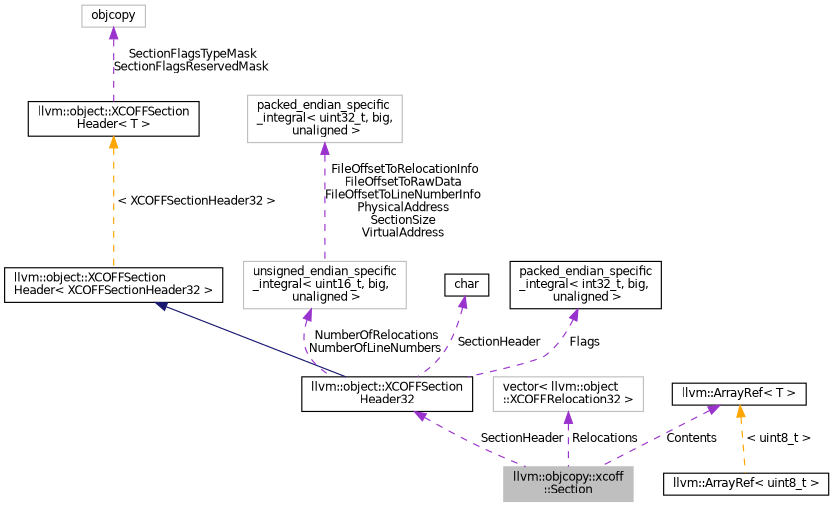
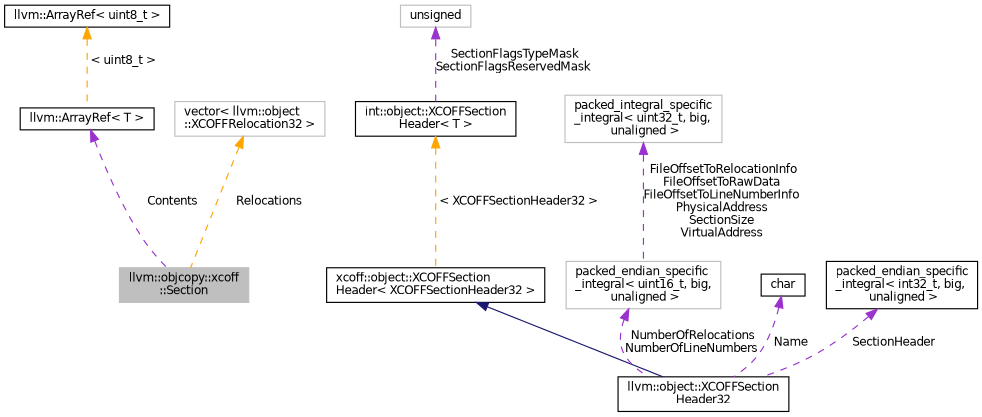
node "objcopy": label "objcopy" -> "unsigned"
node "llvm::object::XCOFFSection Header< T >": label "llvm::object::XCOFFSection Header< T >" -> "int::object::XCOFFSection Header< T >"
node "packed_endian_specific _integral< uint32_t, big, unaligned >": label "packed_endian_specific _integral< uint32_t, big, unaligned >" -> "packed_integral_specific _integral< uint32_t, big, unaligned >"
node "llvm::object::XCOFFSection Header< XCOFFSectionHeader32 >": label "llvm::object::XCOFFSection Header< XCOFFSectionHeader32 >" -> "xcoff::object::XCOFFSection Header< XCOFFSectionHeader32 >"
node "unsigned_endian_specific _integral< uint16_t, big, unaligned >": label "unsigned_endian_specific _integral< uint16_t, big, unaligned >" -> "packed_endian_specific _integral< uint16_t, big, unaligned >"
edge "llvm::object::XCOFFSection Header32" -> "char": label " SectionHeader" -> " Name"
edge "llvm::object::XCOFFSection Header32" -> "packed_endian_specific _integral< int32_t, big, unaligned >": label " Flags" -> " SectionHeader"
edge "llvm::objcopy::xcoff ::Section" -> "llvm::object::XCOFFSection Header32": removed, label "SectionHeader"
edge "llvm::objcopy::xcoff ::Section" -> "vector< llvm::object ::XCOFFRelocation32 >": color darkorchid3 -> orange
edge "llvm::ArrayRef< uint8_t >" -> "llvm::ArrayRef< T >": reversed
